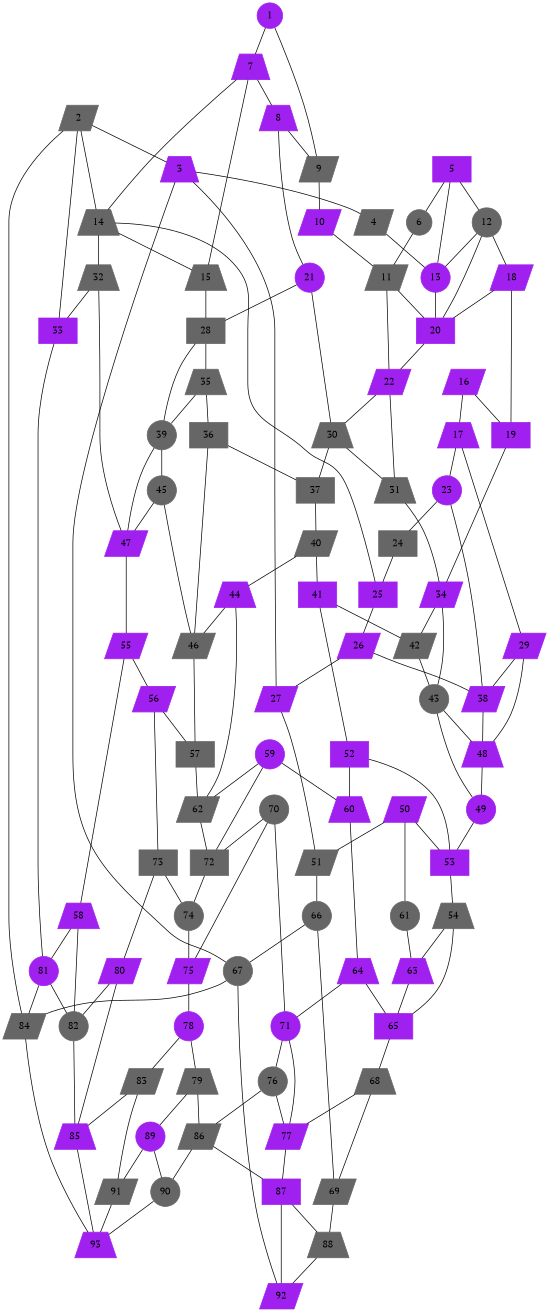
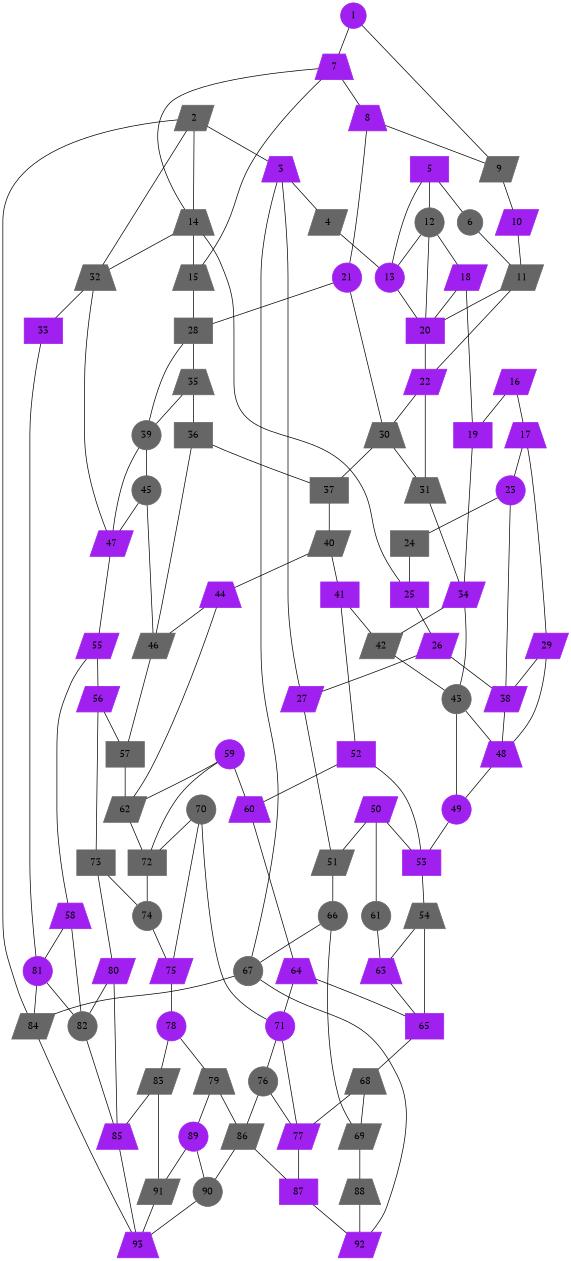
edge "2" -- "33": now "2" -- "32"
edge "87" -- "88": removed
